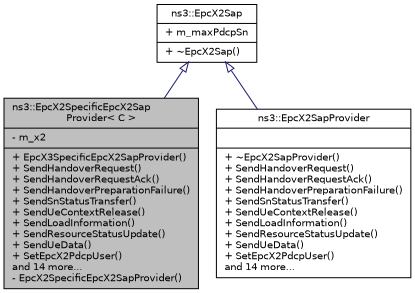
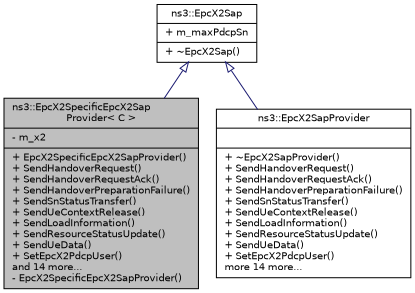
node "ns3::EpcX2SpecificEpcX2Sap": text "+ EpcX3SpecificEpcX2SapProvider()" -> "+ EpcX2SpecificEpcX2SapProvider()"
node "ns3::EpcX2SapProvider": text "and 14 more..." -> "more 14 more..."
